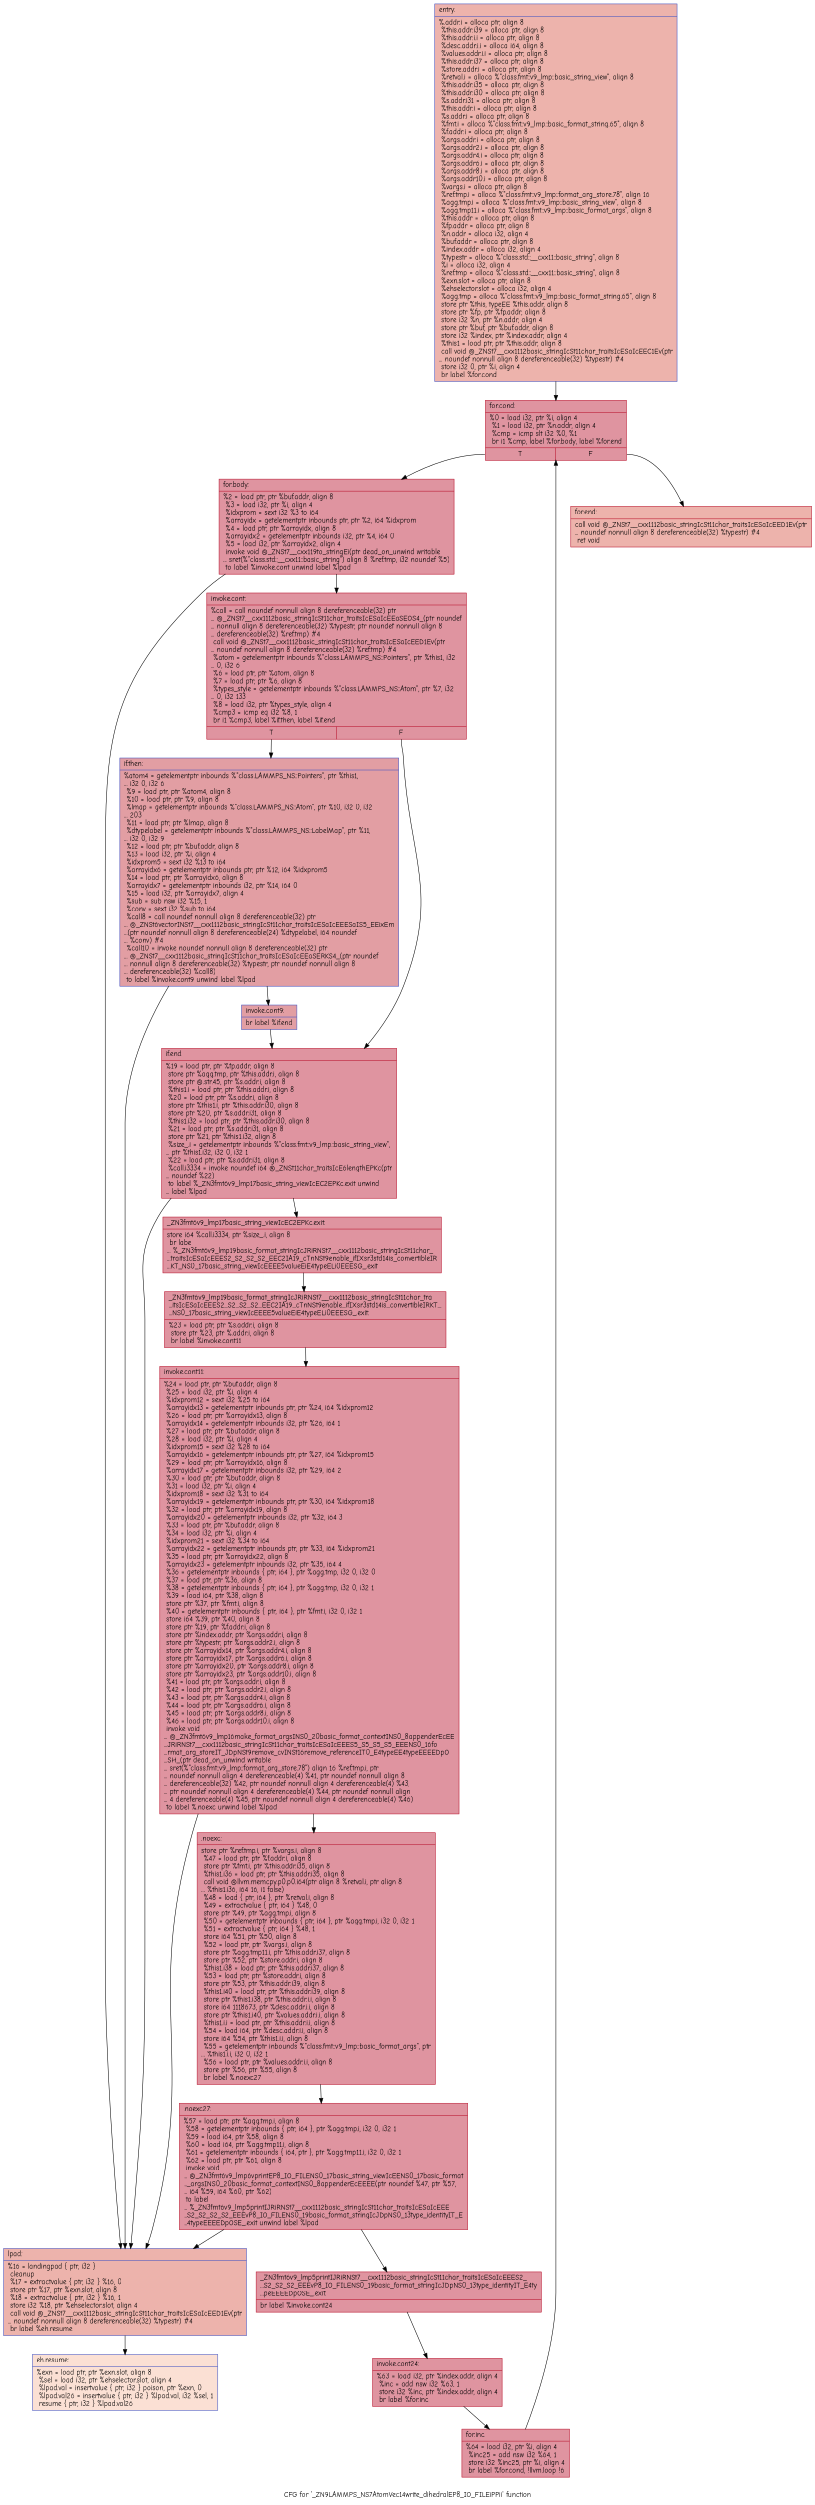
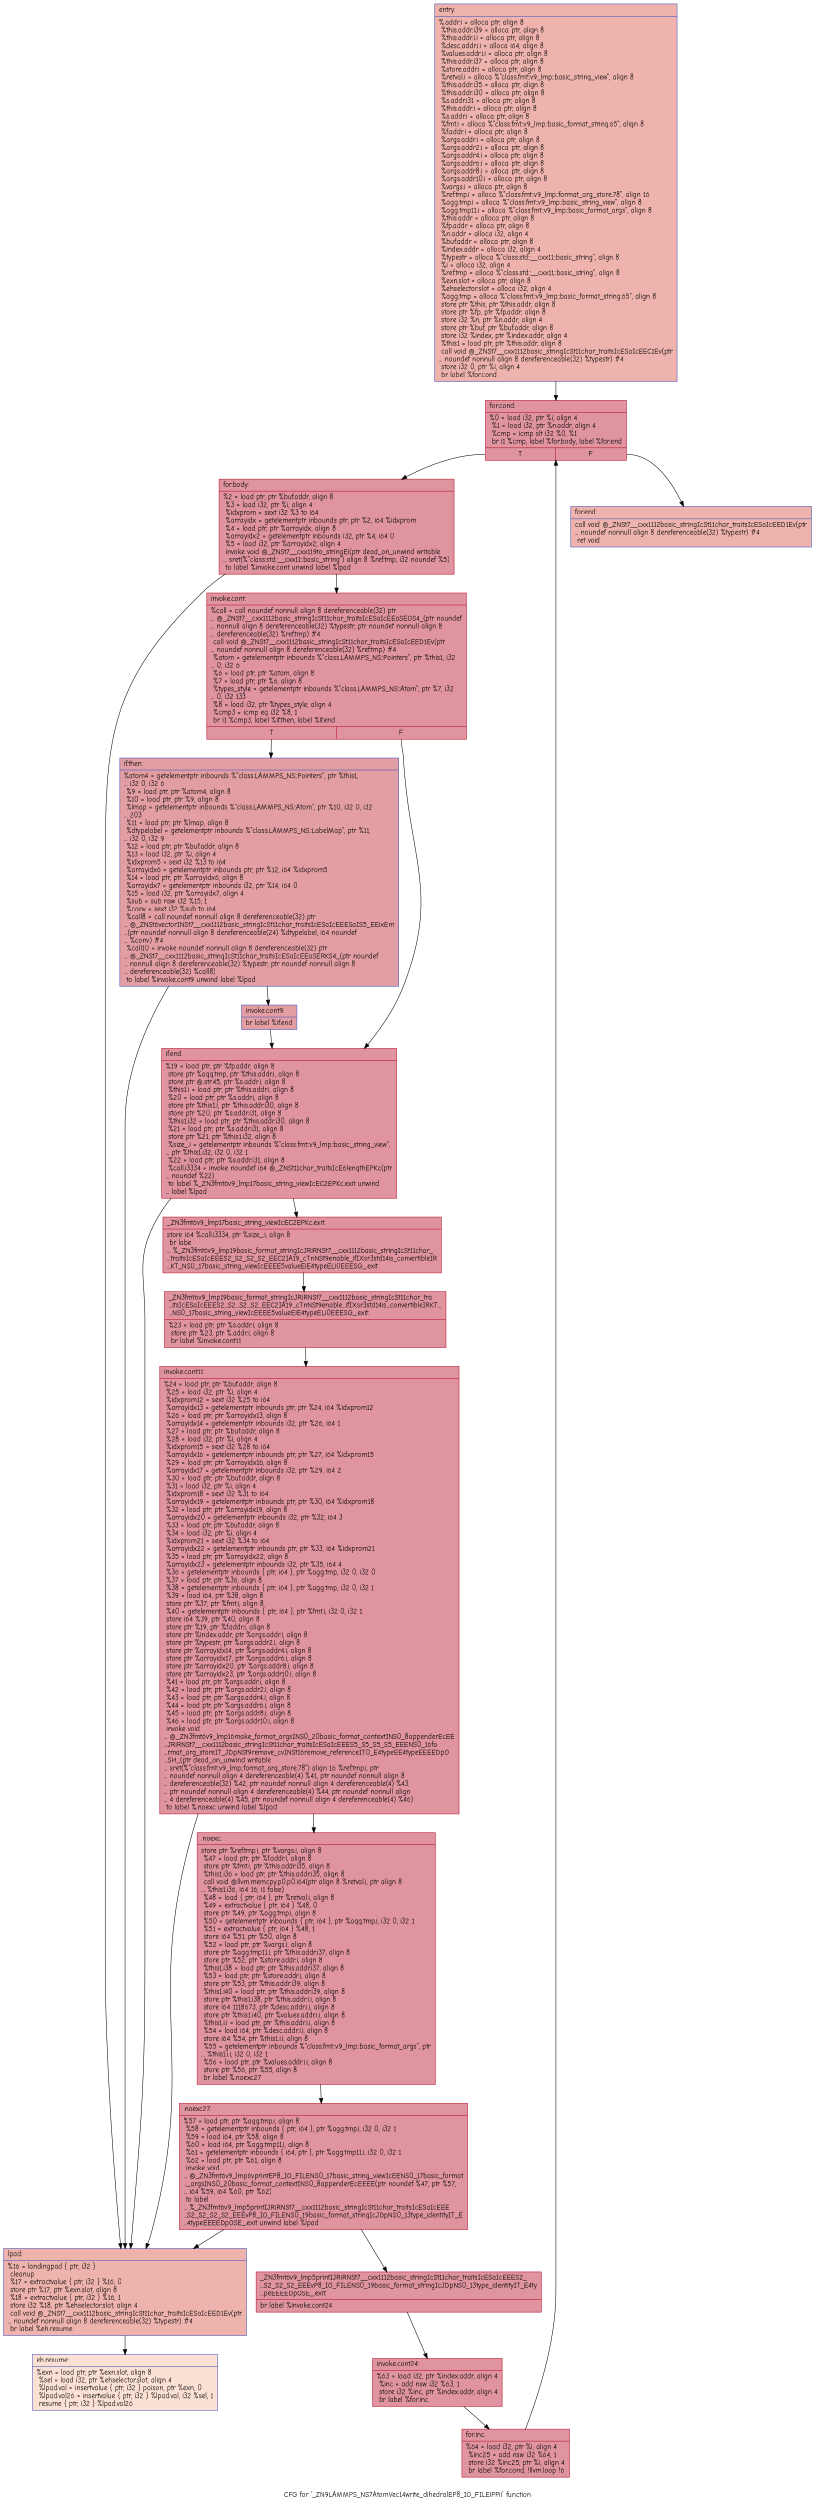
node "entry:": text "store ptr %this, typeEE %this.addr, align 8" -> "store ptr %this, ptr %this.addr, align 8"
node "for.end:": color #b70d28ff -> #3d50c3ff
